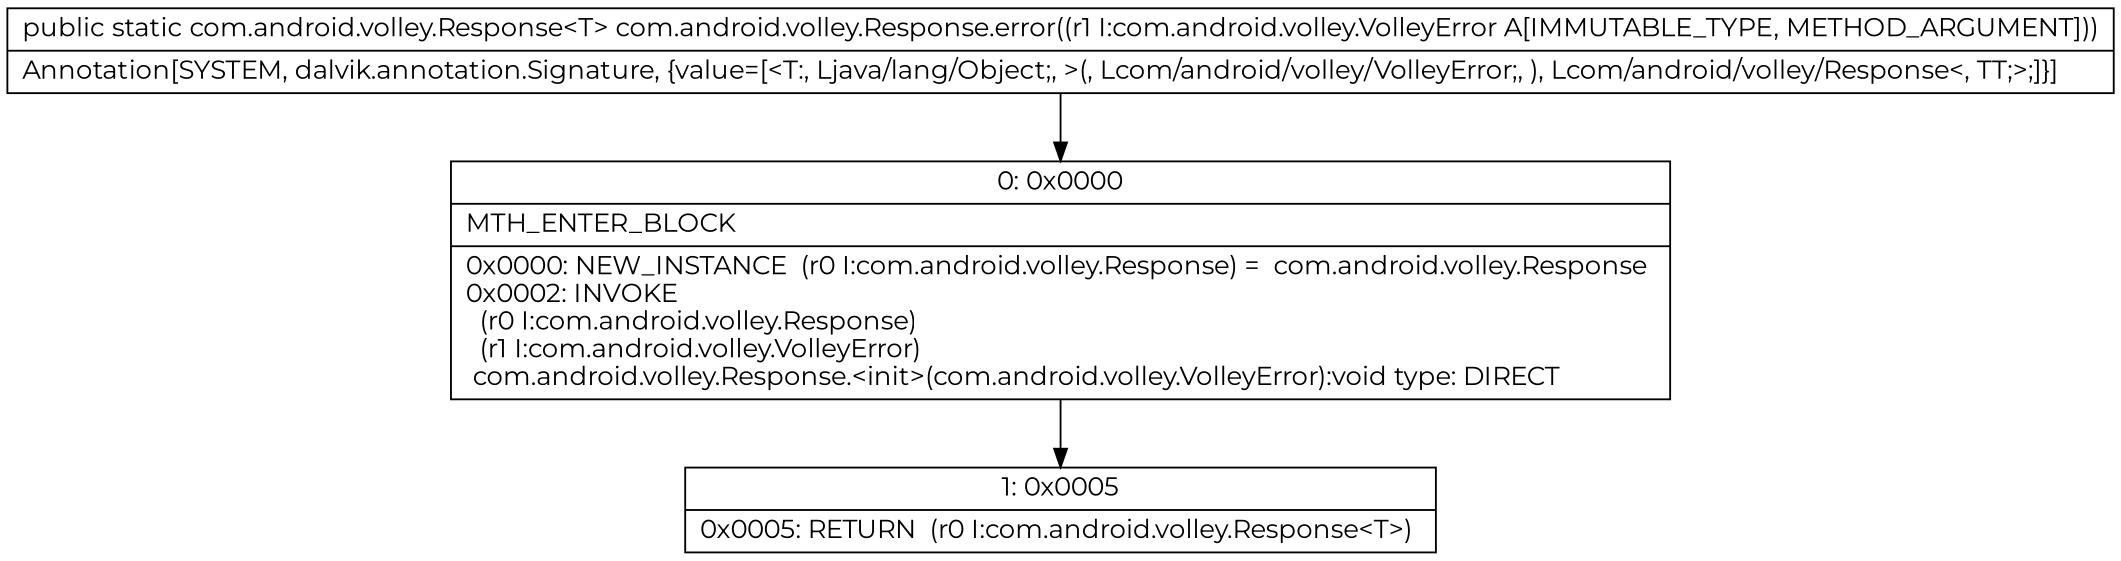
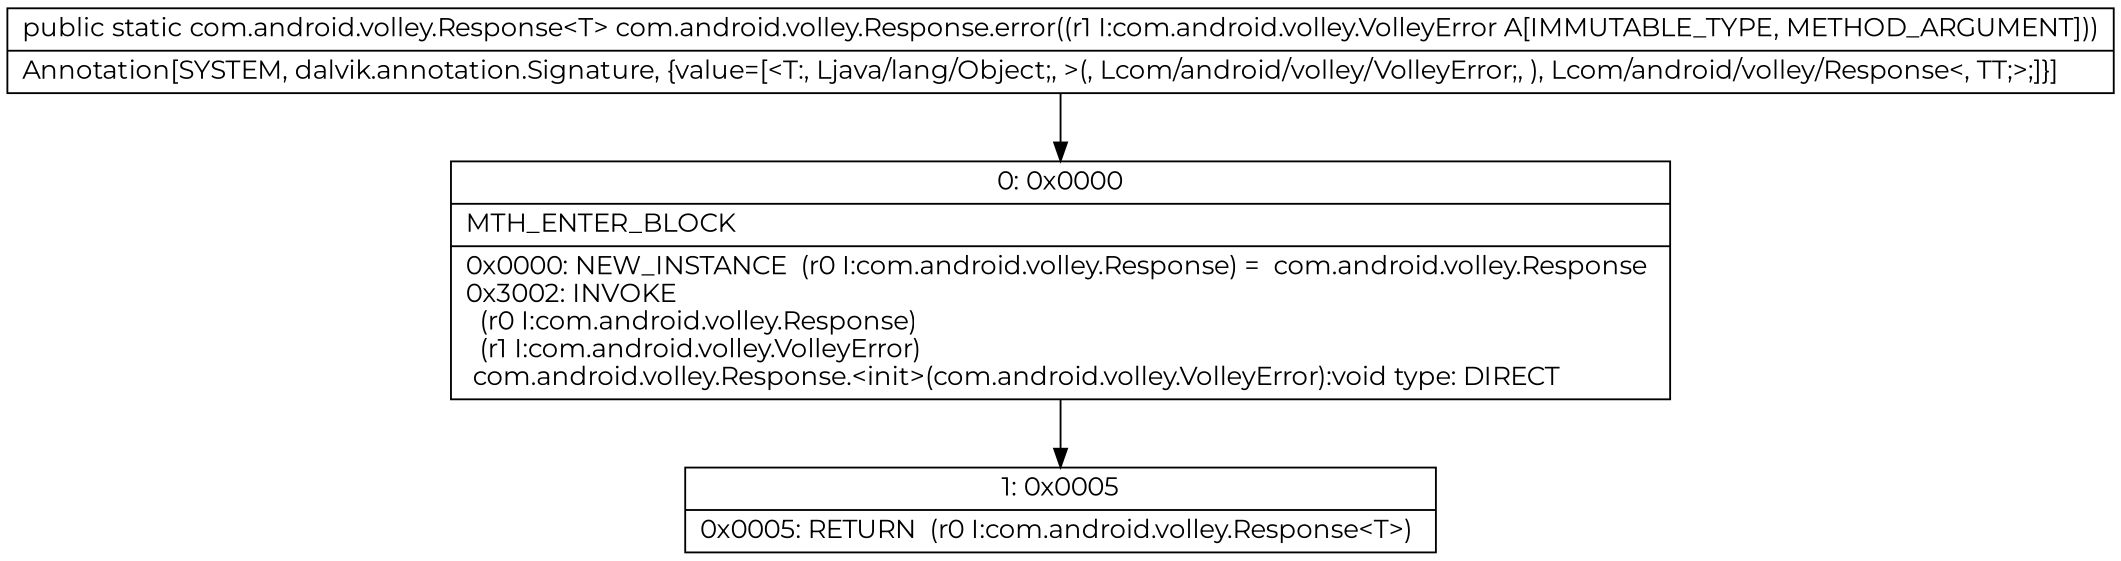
node "0: 0x0000": text "0x0002: INVOKE" -> "0x3002: INVOKE"
